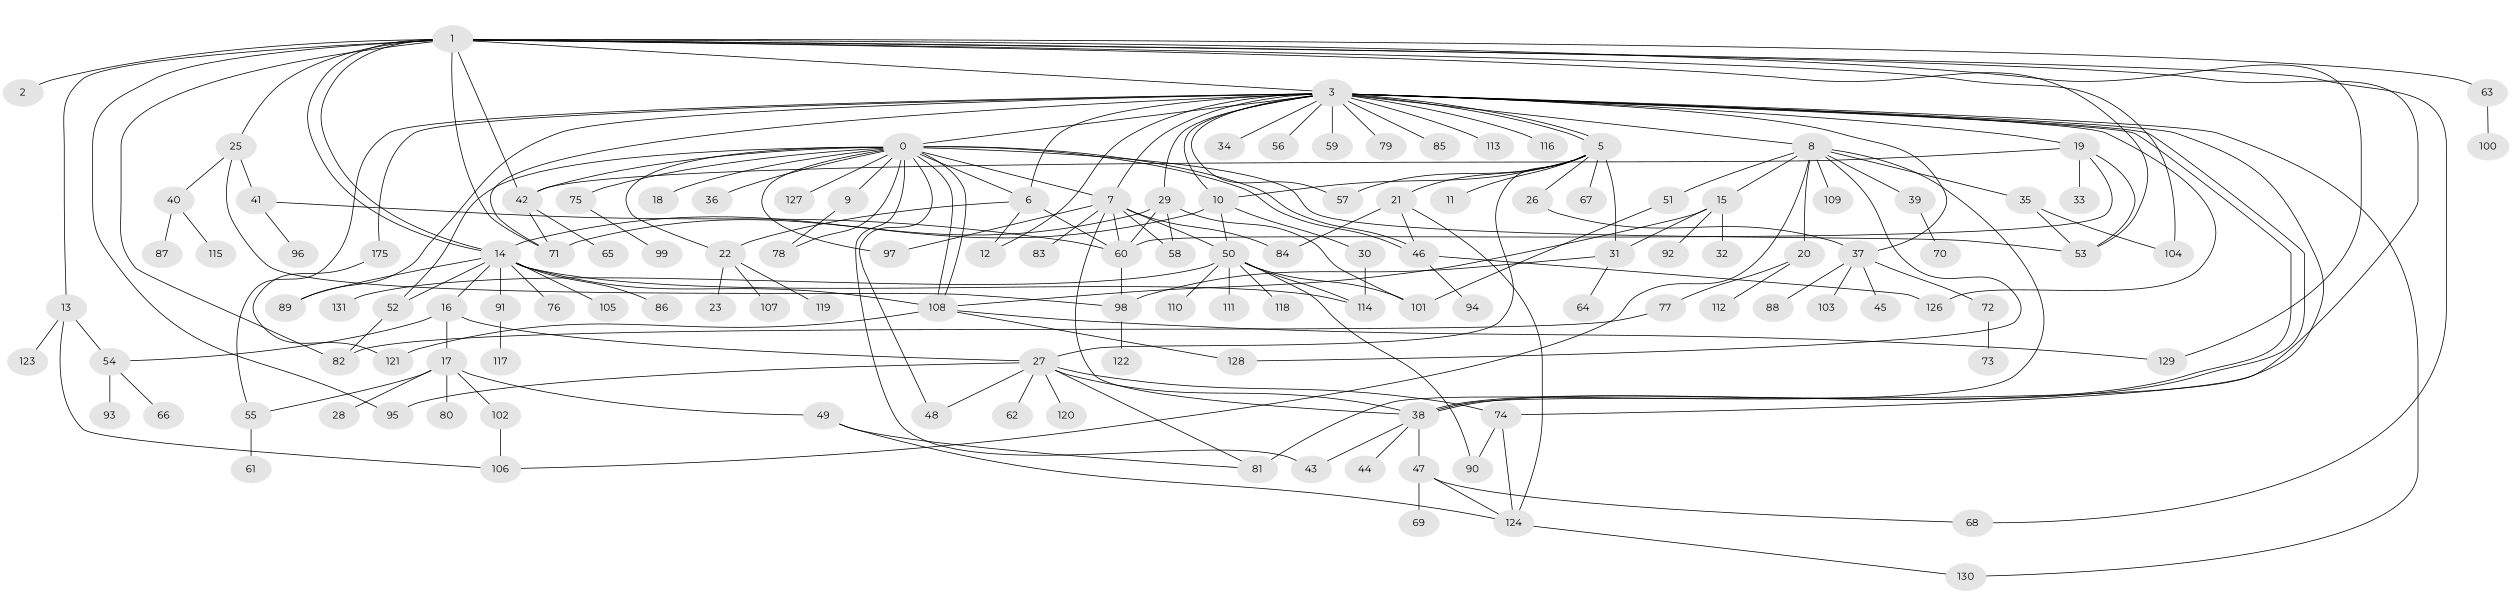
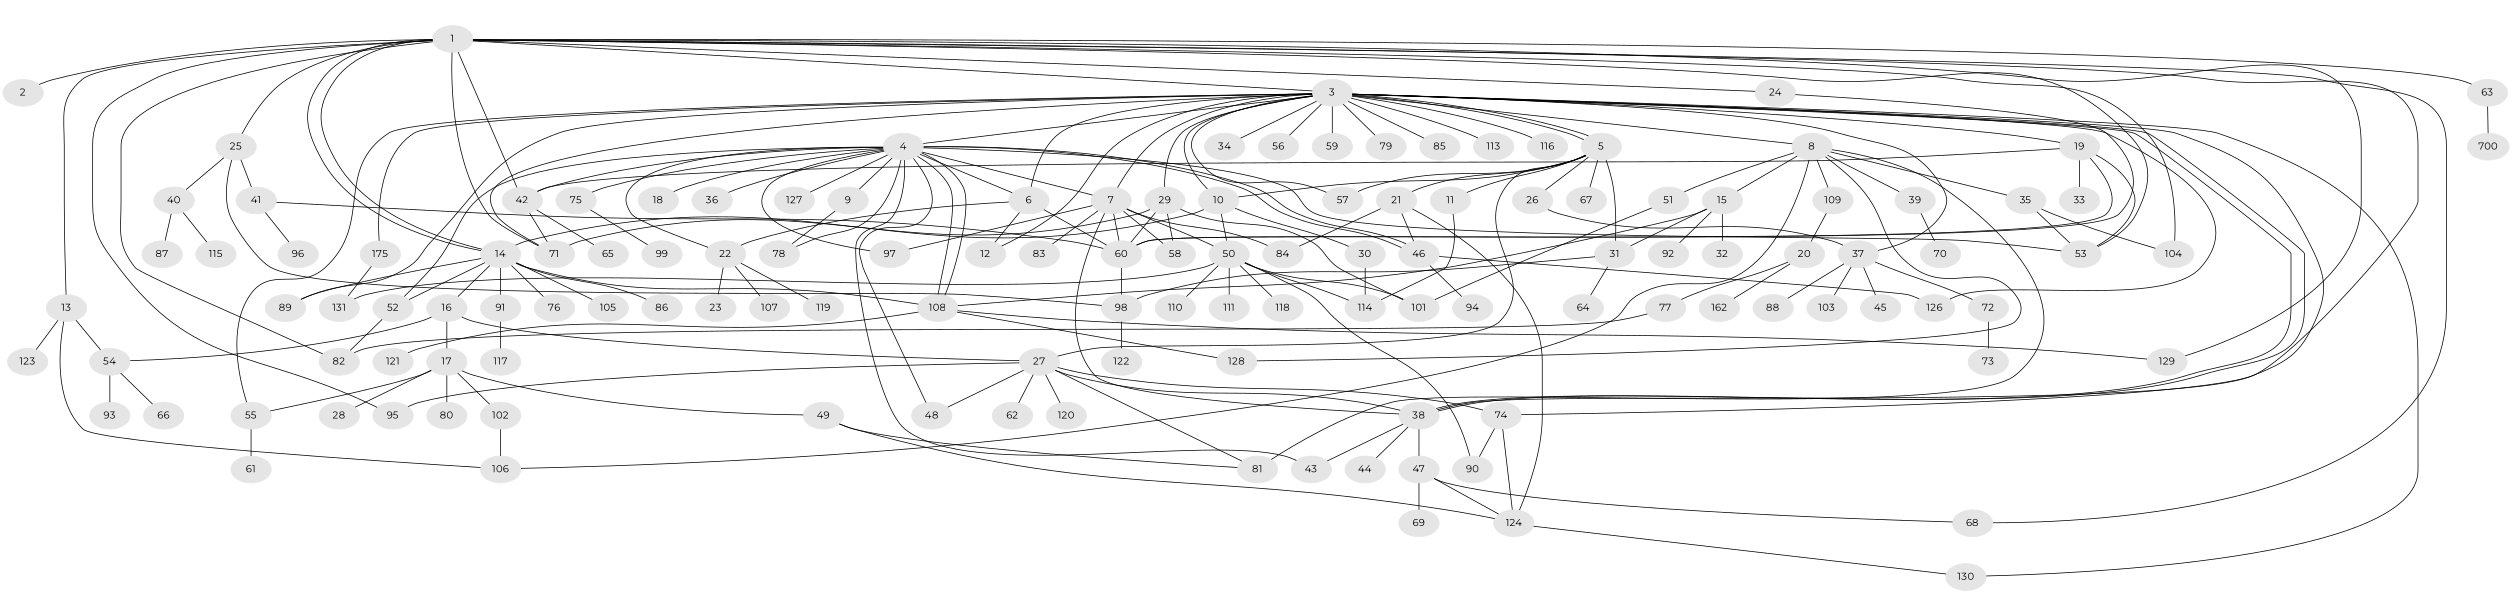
node "24": added
node "0": label "0" -> "4"
node "100": label "100" -> "700"
edge "8" -- "20": now "109" -- "20"
edge "14" -- "114": now "11" -- "114"
node "112": label "112" -> "162"
edge "175" -- "121": now "175" -- "131"
